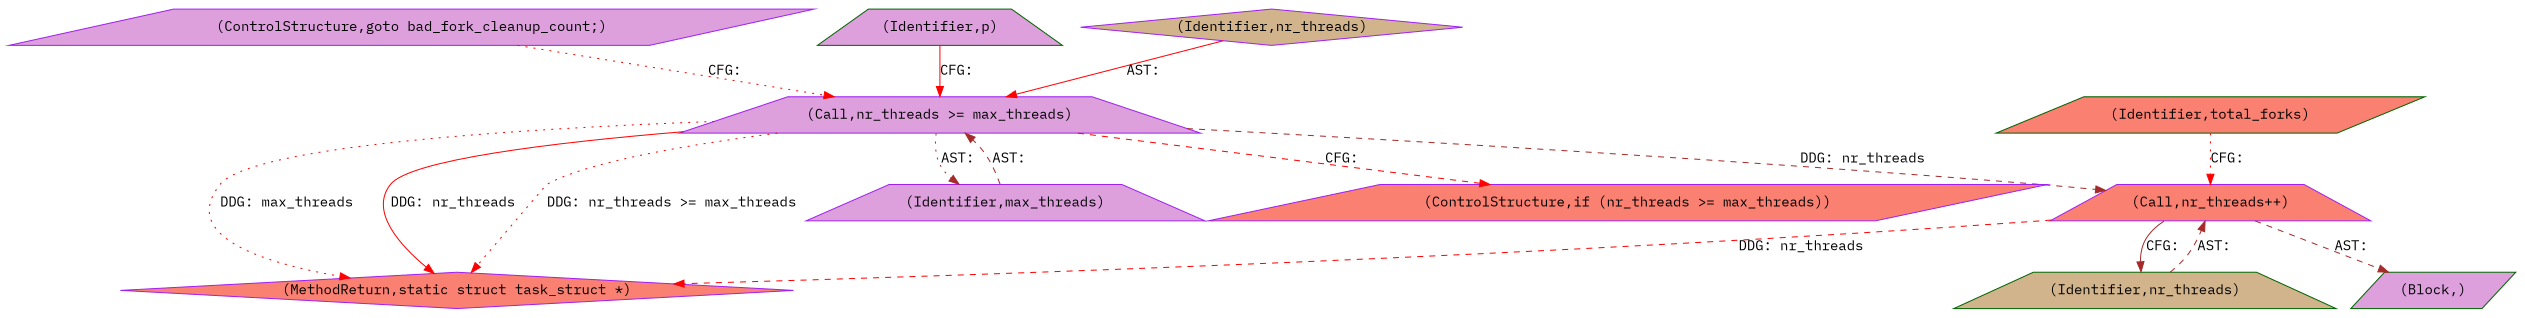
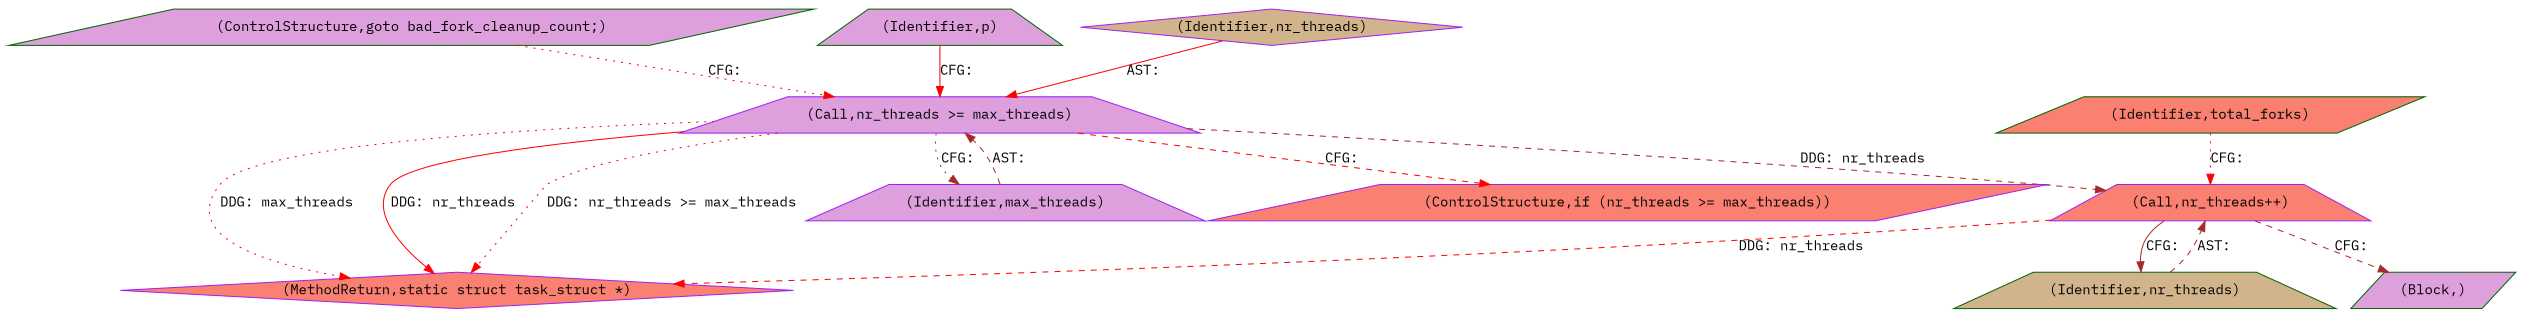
node "(ControlStructure,goto bad_fork_cleanup_count;)": color purple -> darkgreen
edge "(Call,nr_threads >= max_threads)" -> "(Identifier,max_threads)": label "AST: " -> "CFG: "
edge "(Call,nr_threads++)" -> "(Block,)": label "AST: " -> "CFG: "
